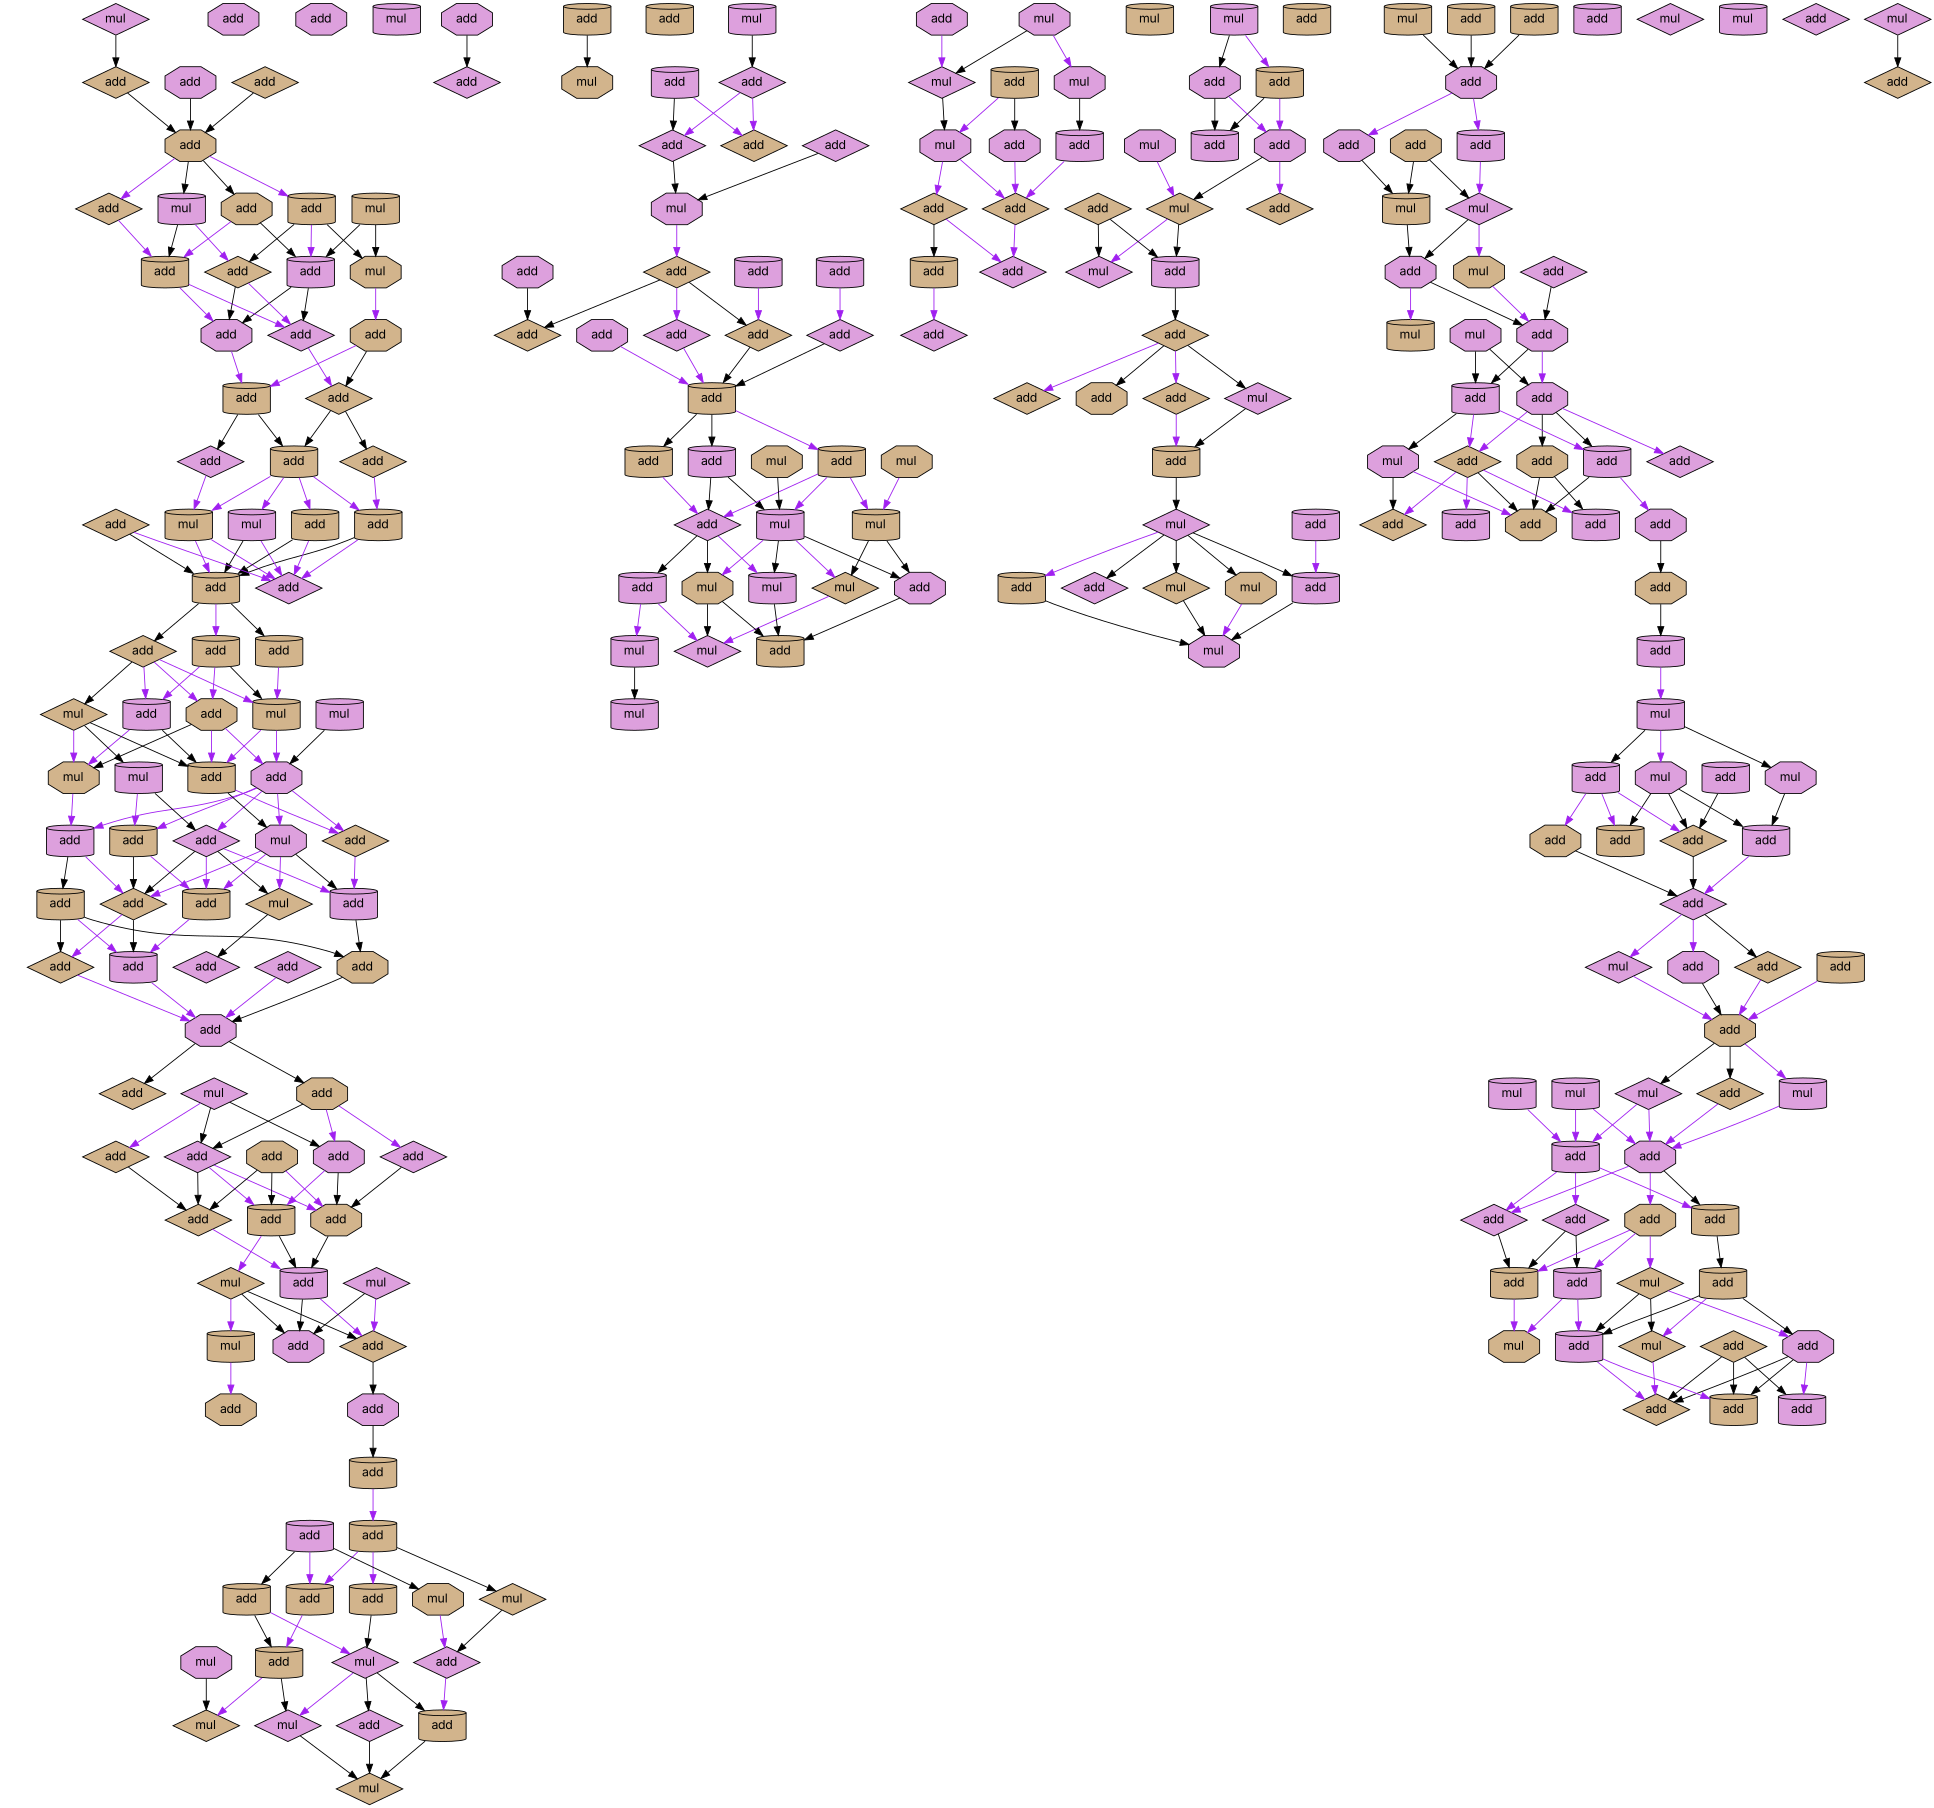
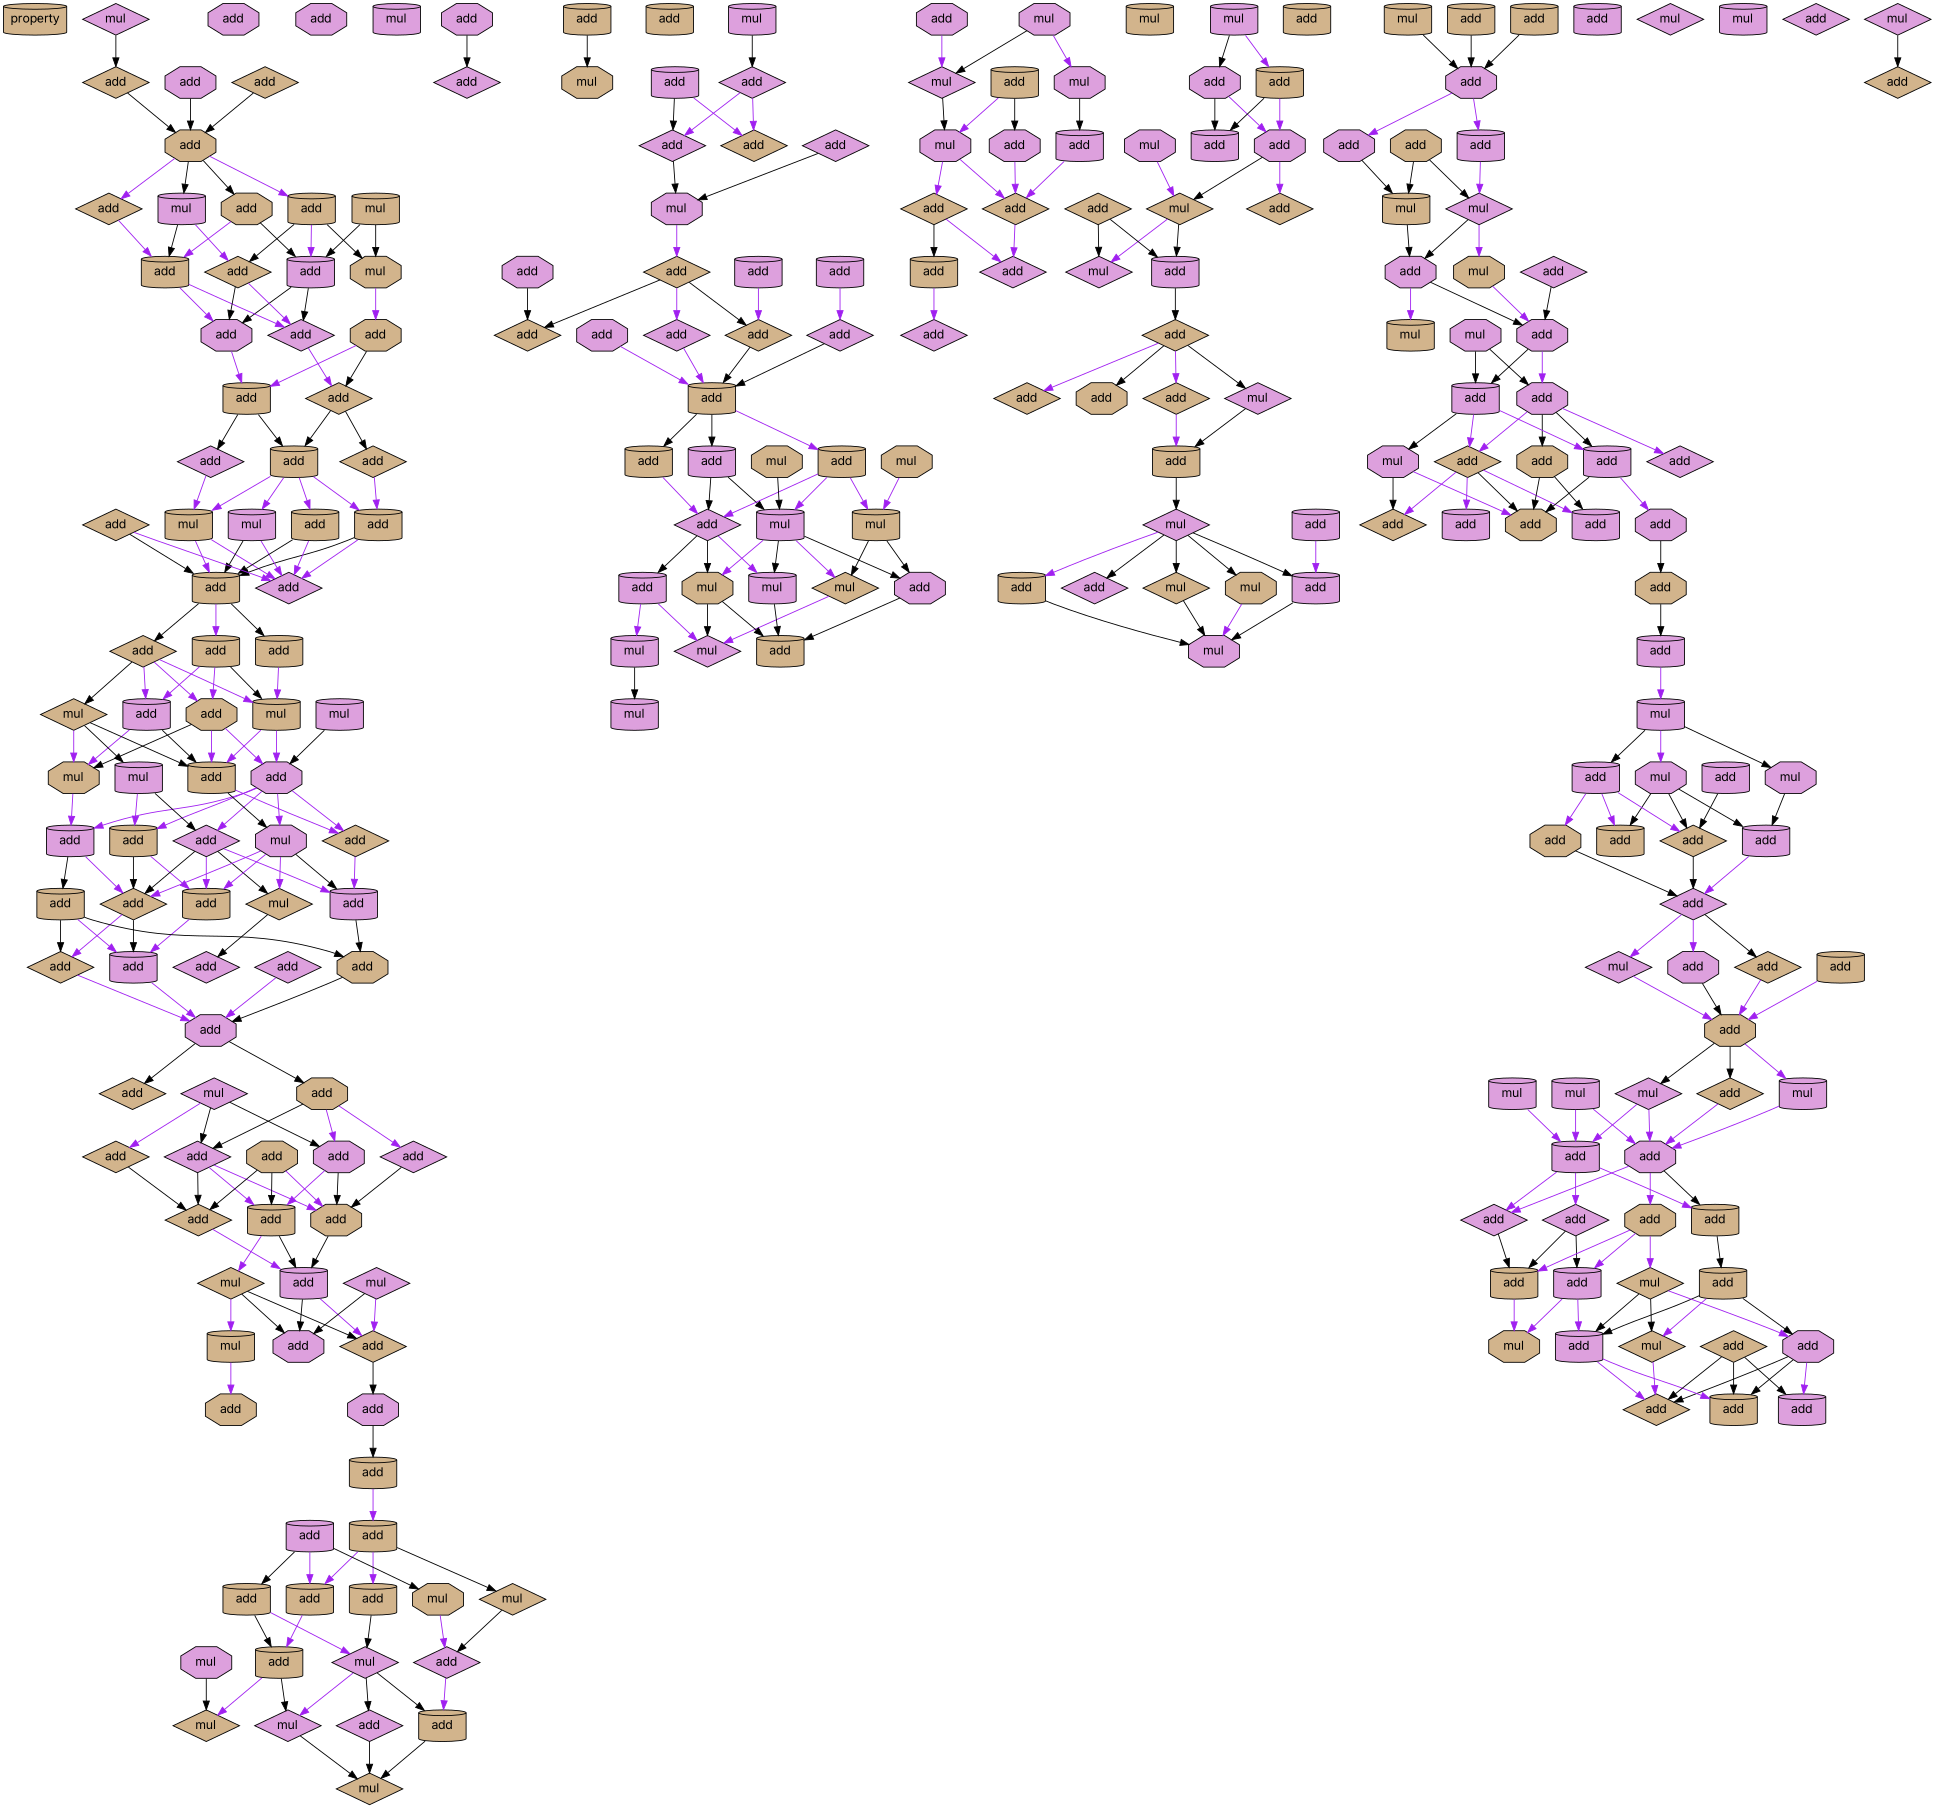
node "property": added
